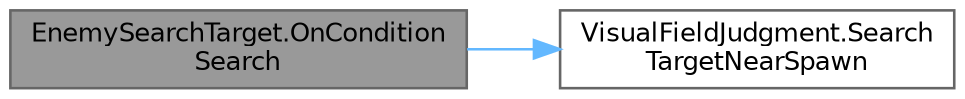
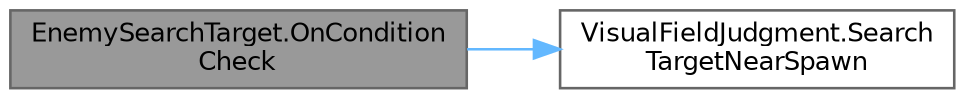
node "EnemySearchTarget.OnCondition Search": label "EnemySearchTarget.OnCondition Search" -> "EnemySearchTarget.OnCondition Check"
